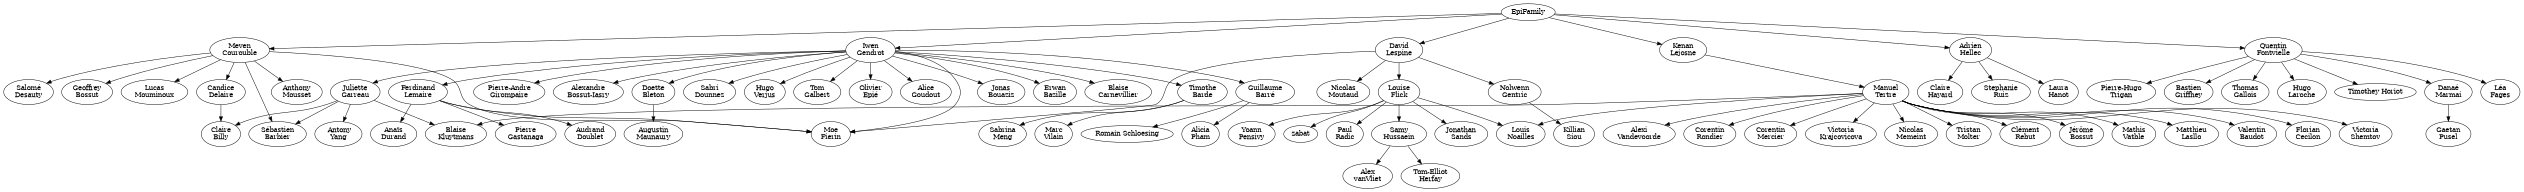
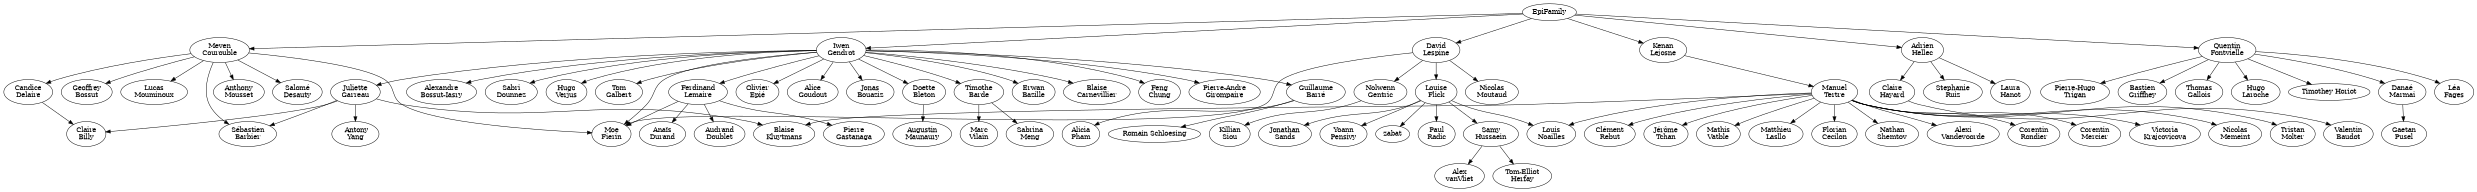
node "Feng Chung": added
edge "Manuel Tertre" -> "Valentin Baudot": now "Claire Hayard" -> "Valentin Baudot"
node "Jérôme Bossut": label "Jérôme Bossut" -> "Jérôme Tchan"
node "Victoria Shemtov": label "Victoria Shemtov" -> "Nathan Shemtov"
